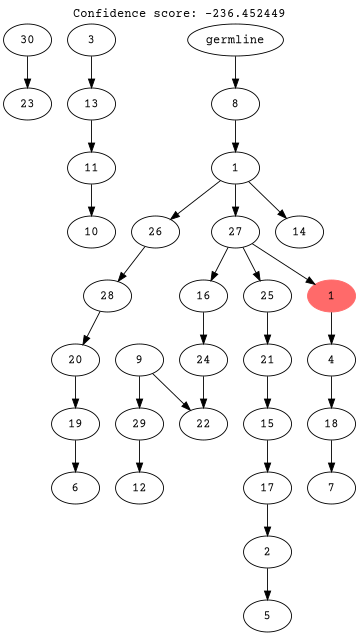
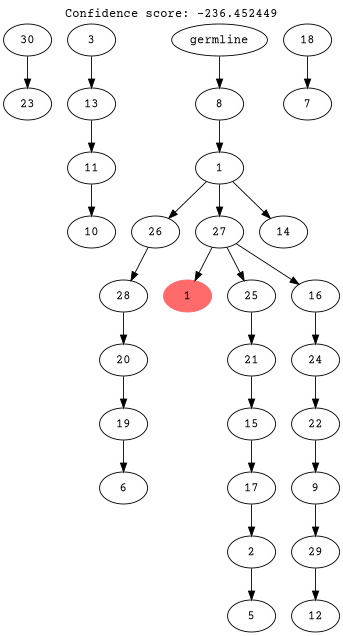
node "4": removed
edge "9" -> "22": reversed
